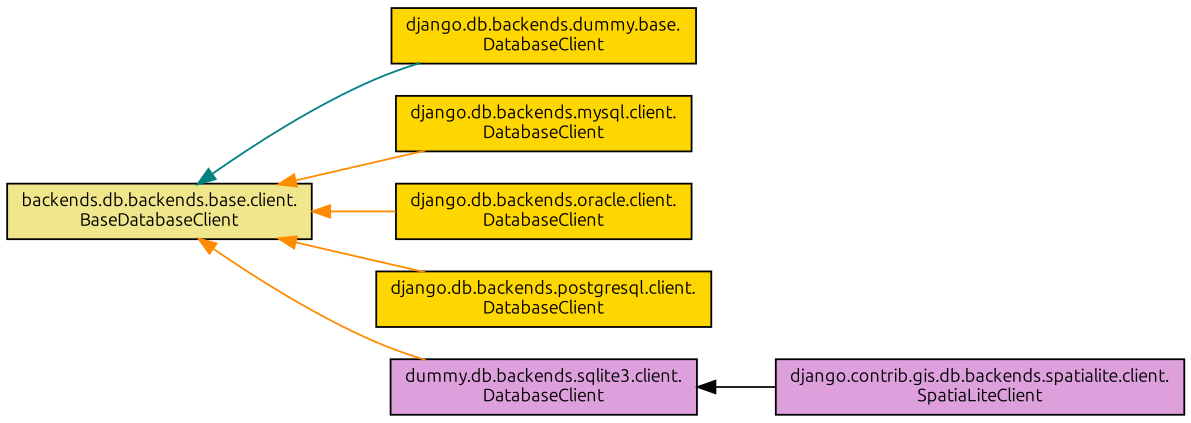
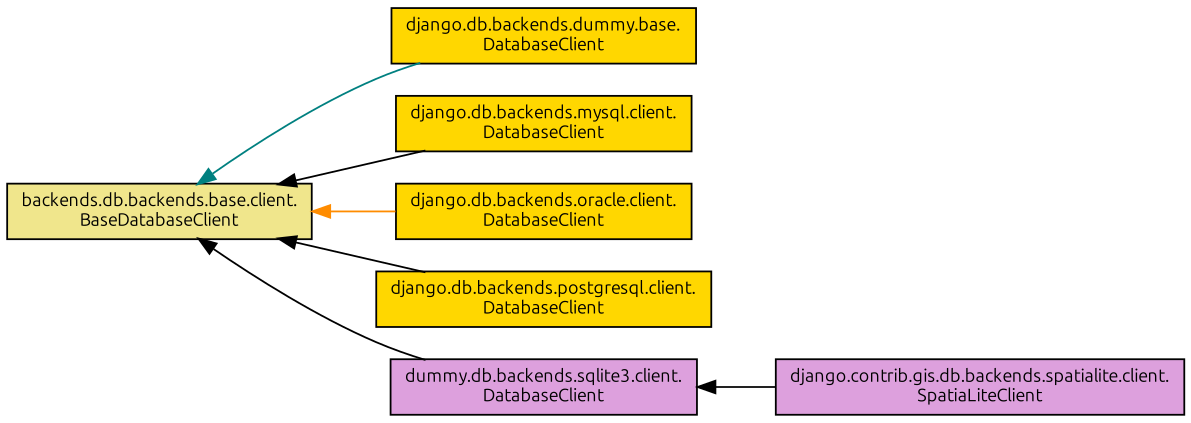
edge "django.db.backends.mysql.client. DatabaseClient" -> "backends.db.backends.base.client. BaseDatabaseClient": color darkorange -> black
edge "django.db.backends.postgresql.client. DatabaseClient" -> "backends.db.backends.base.client. BaseDatabaseClient": color darkorange -> black
edge "dummy.db.backends.sqlite3.client. DatabaseClient" -> "backends.db.backends.base.client. BaseDatabaseClient": color darkorange -> black
